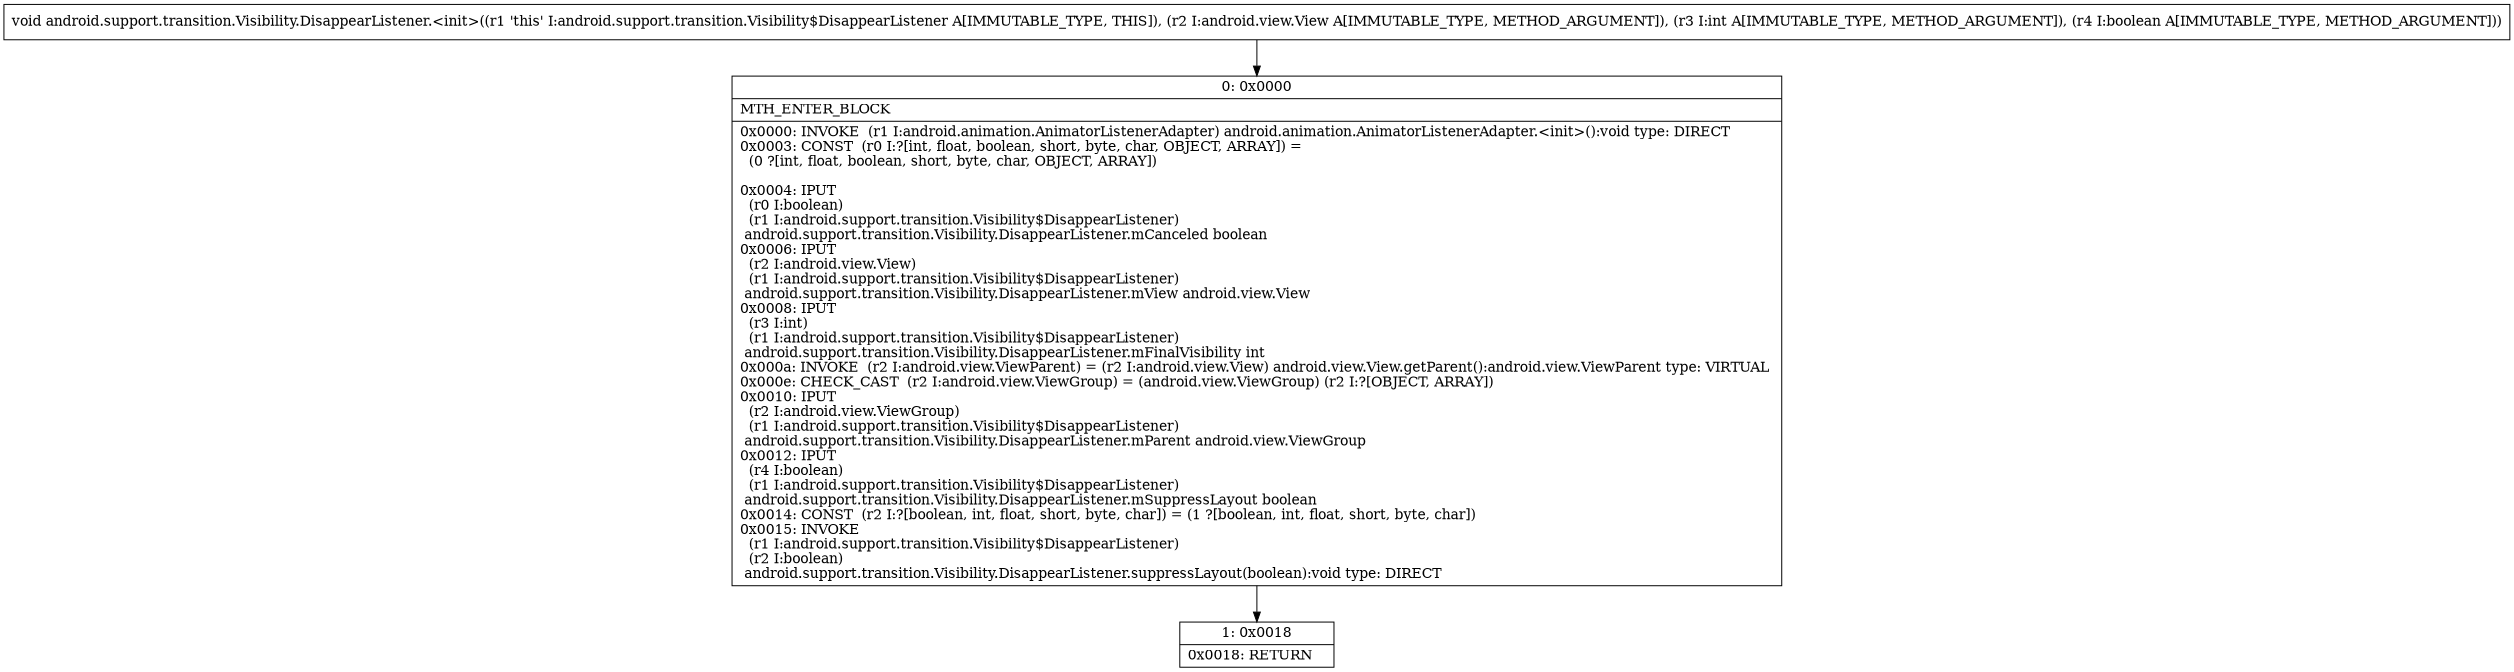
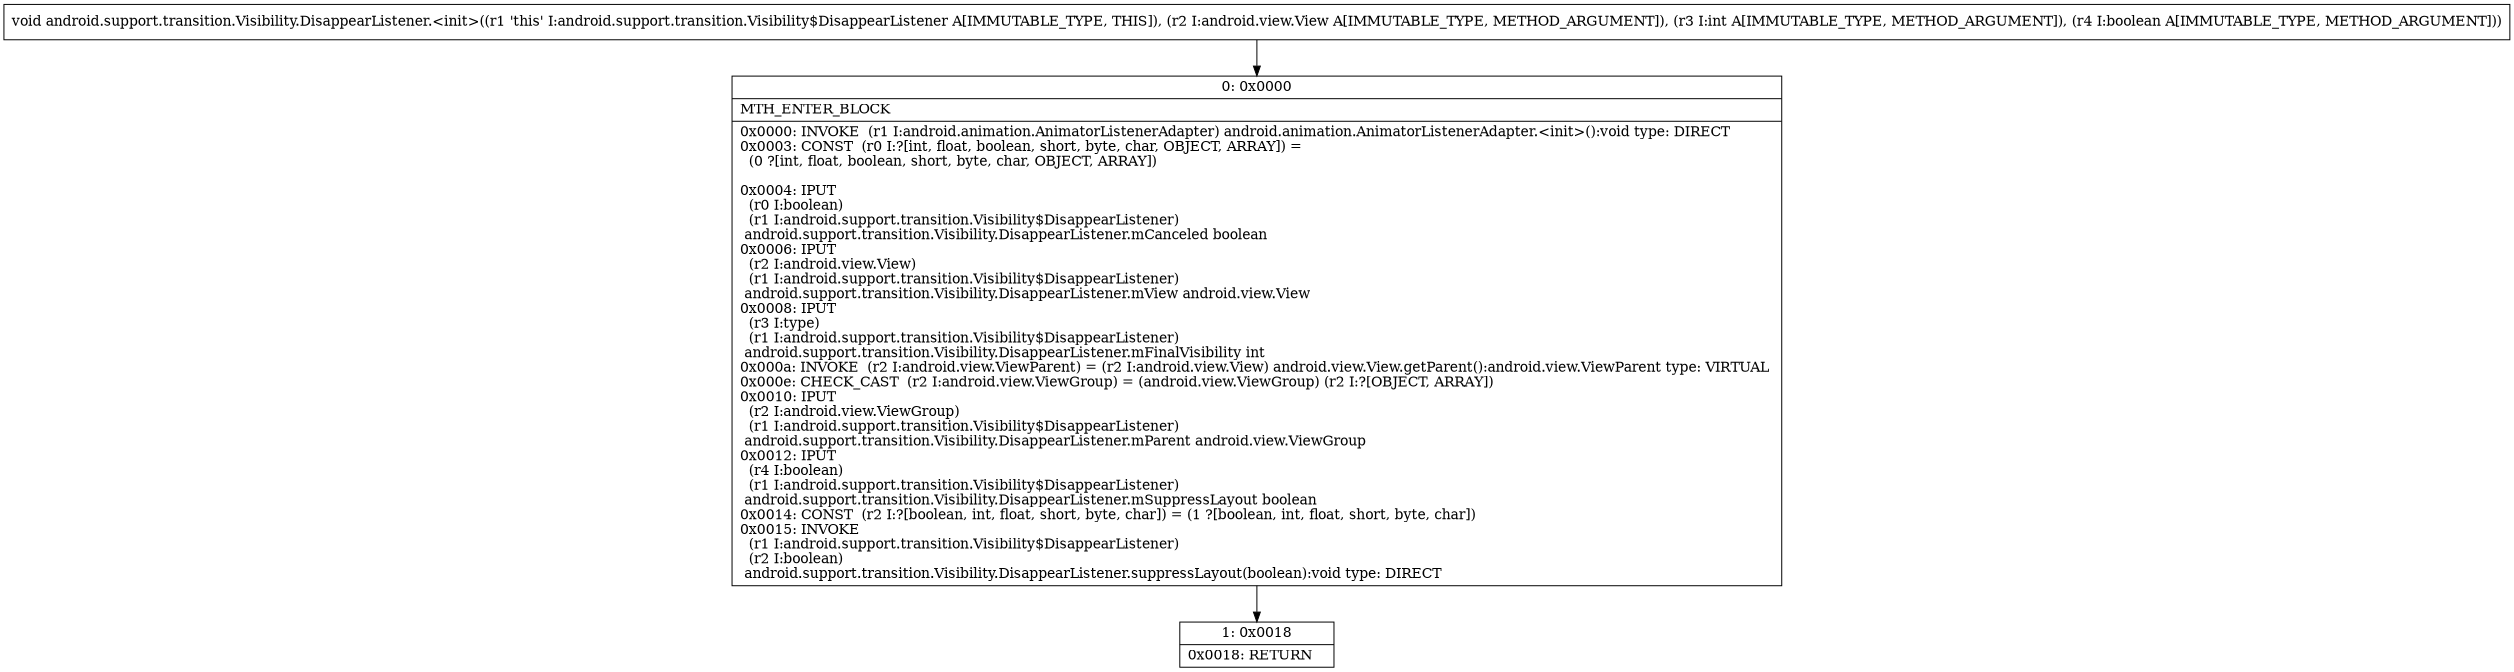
node "0: 0x0000": text "(r3 I:int)" -> "(r3 I:type)"
